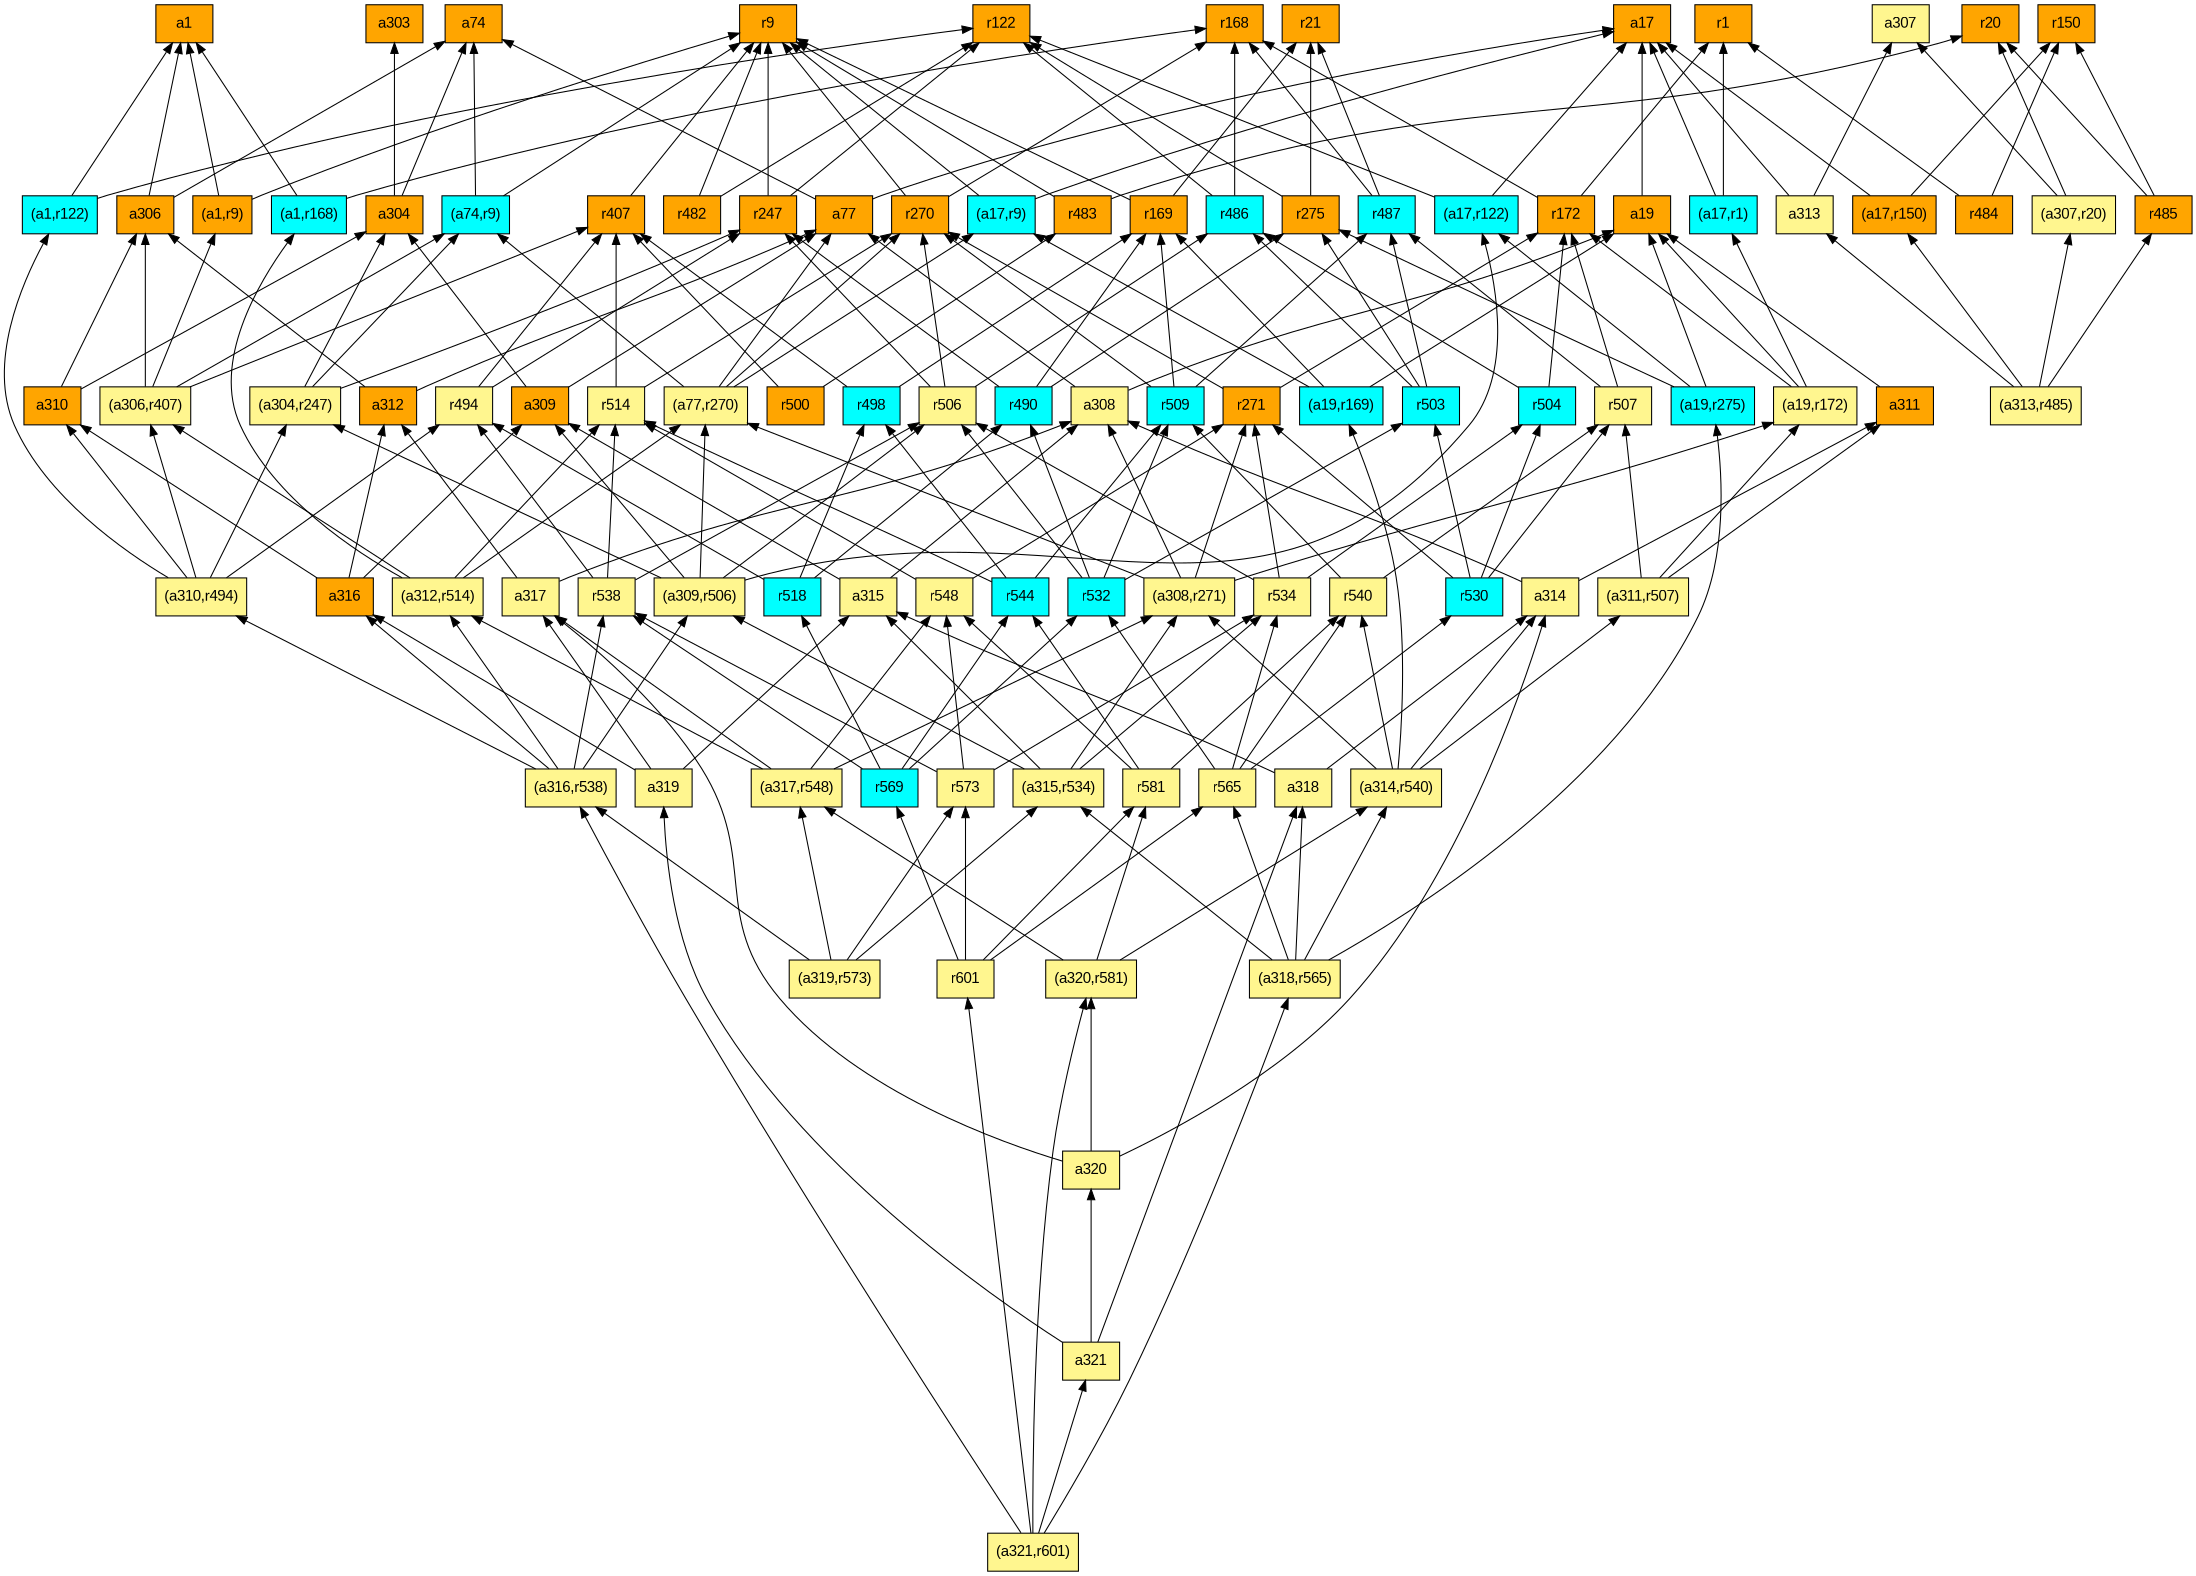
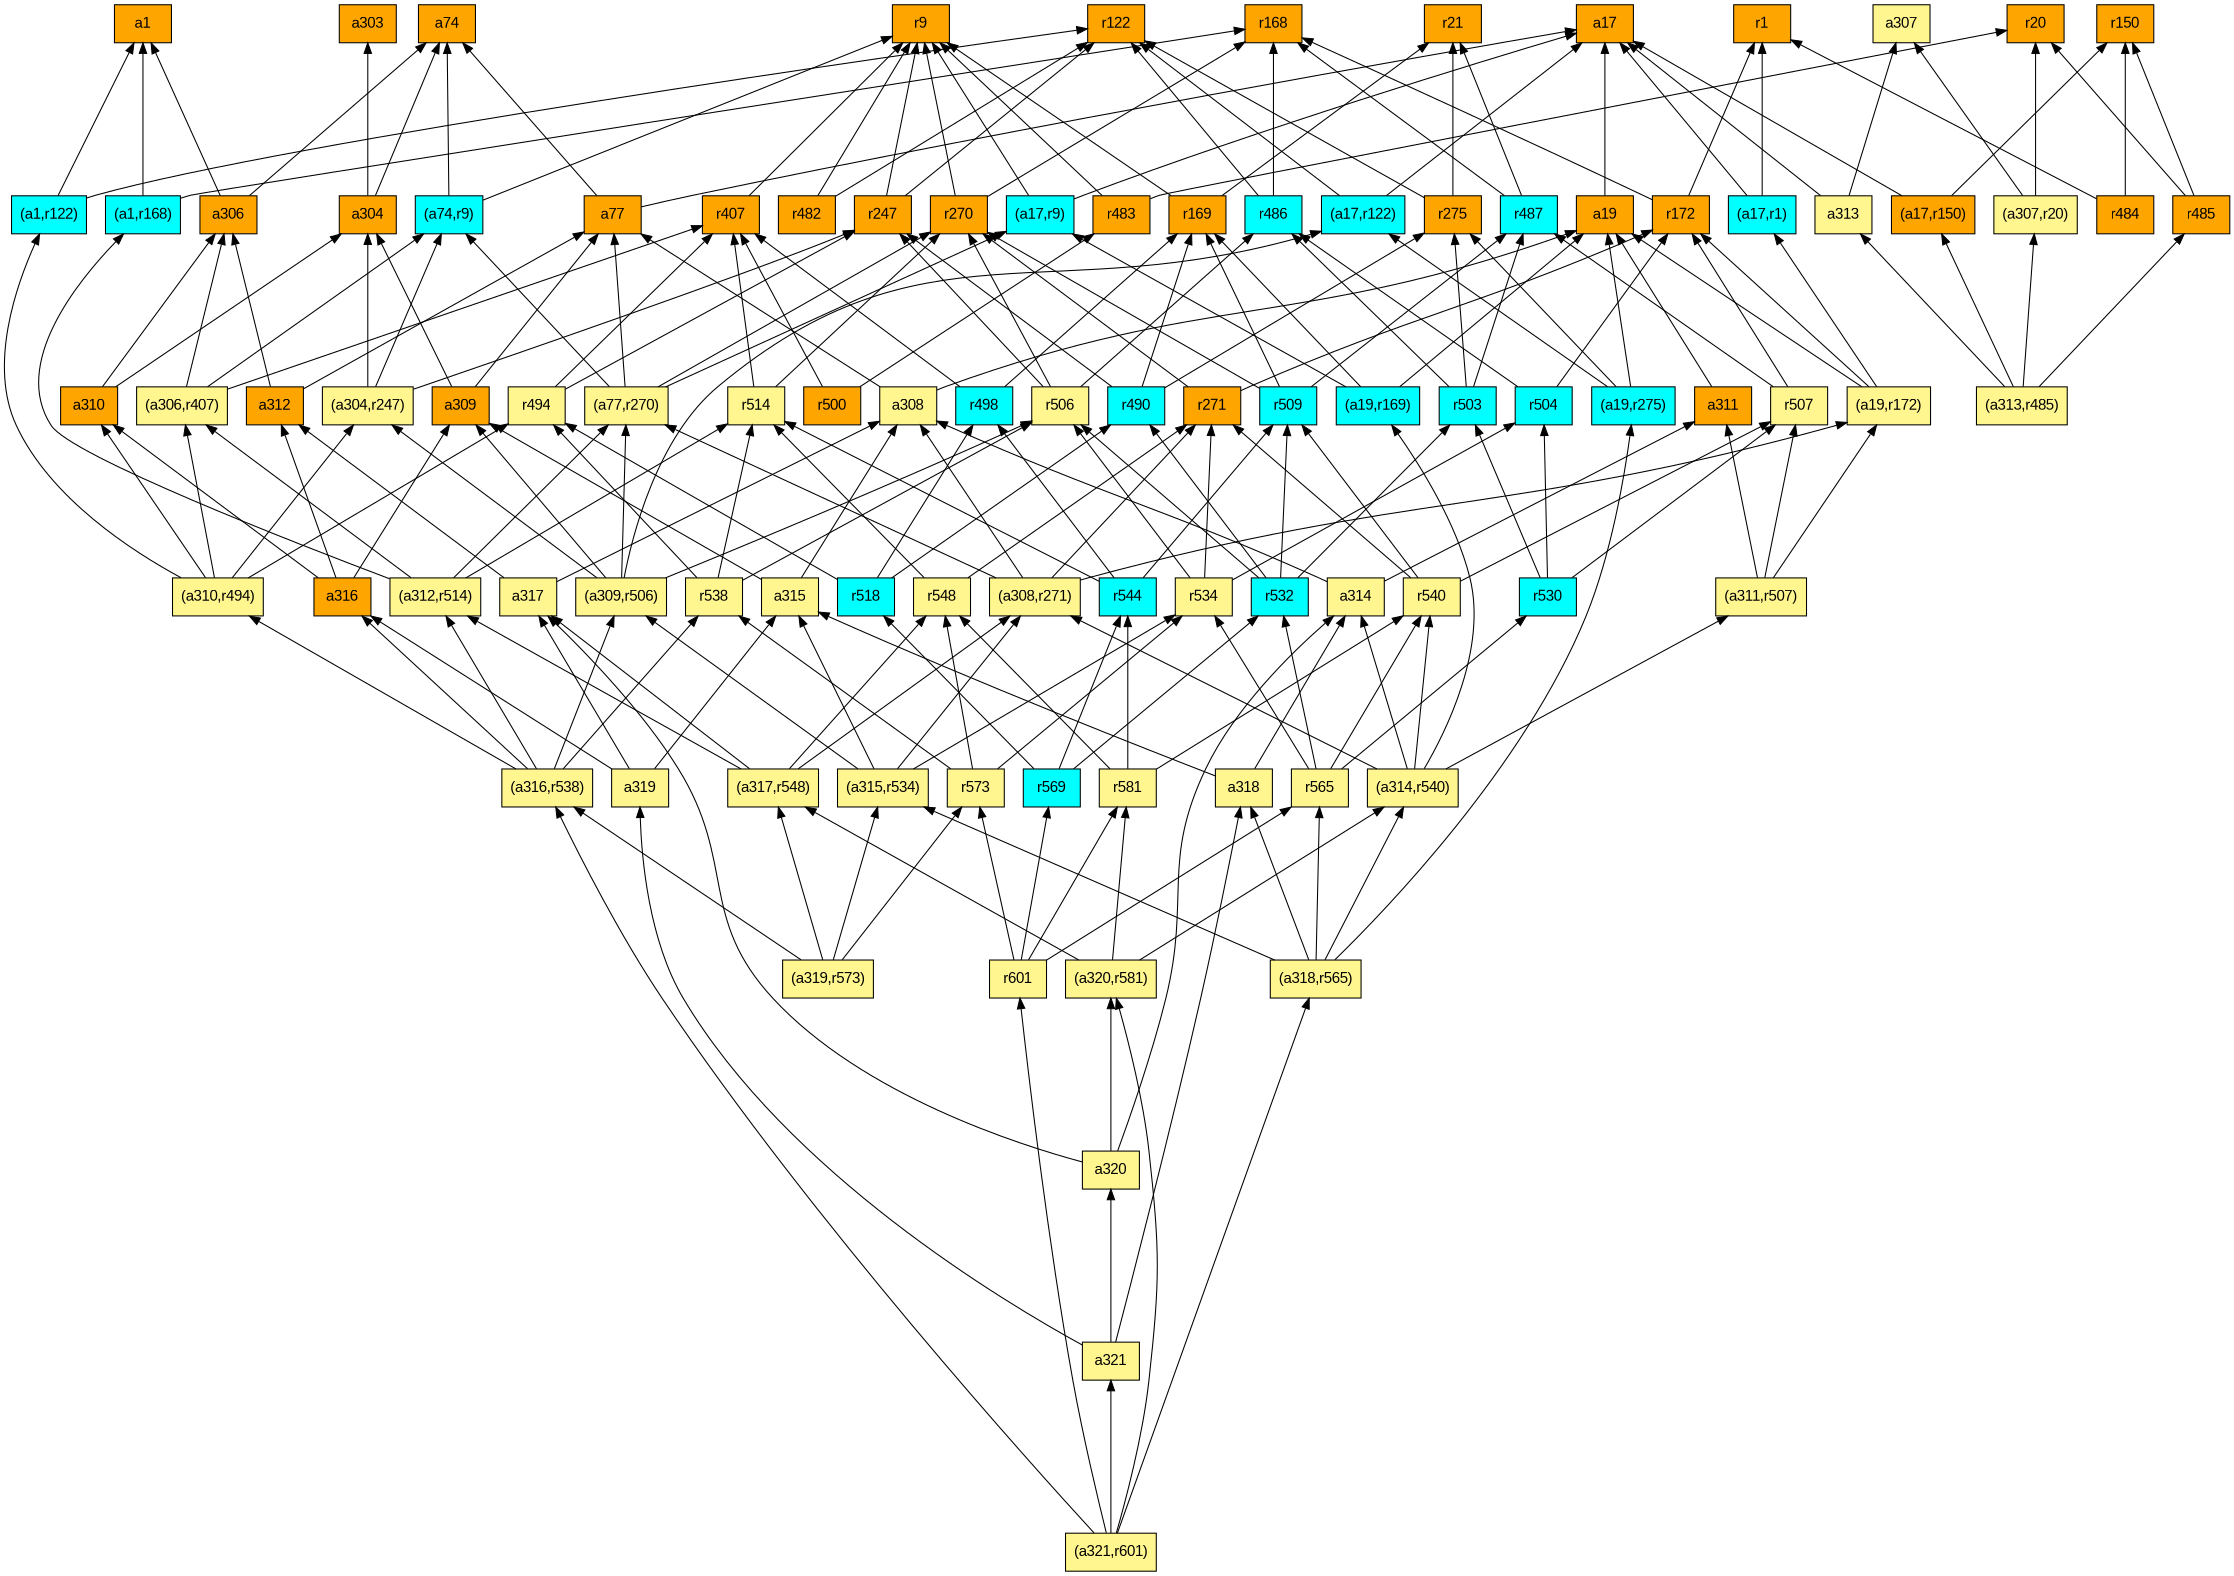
node "(a1,r9)": removed
edge "r530" -> "r271": now "r540" -> "r271"
edge "r569" -> "r538": removed
